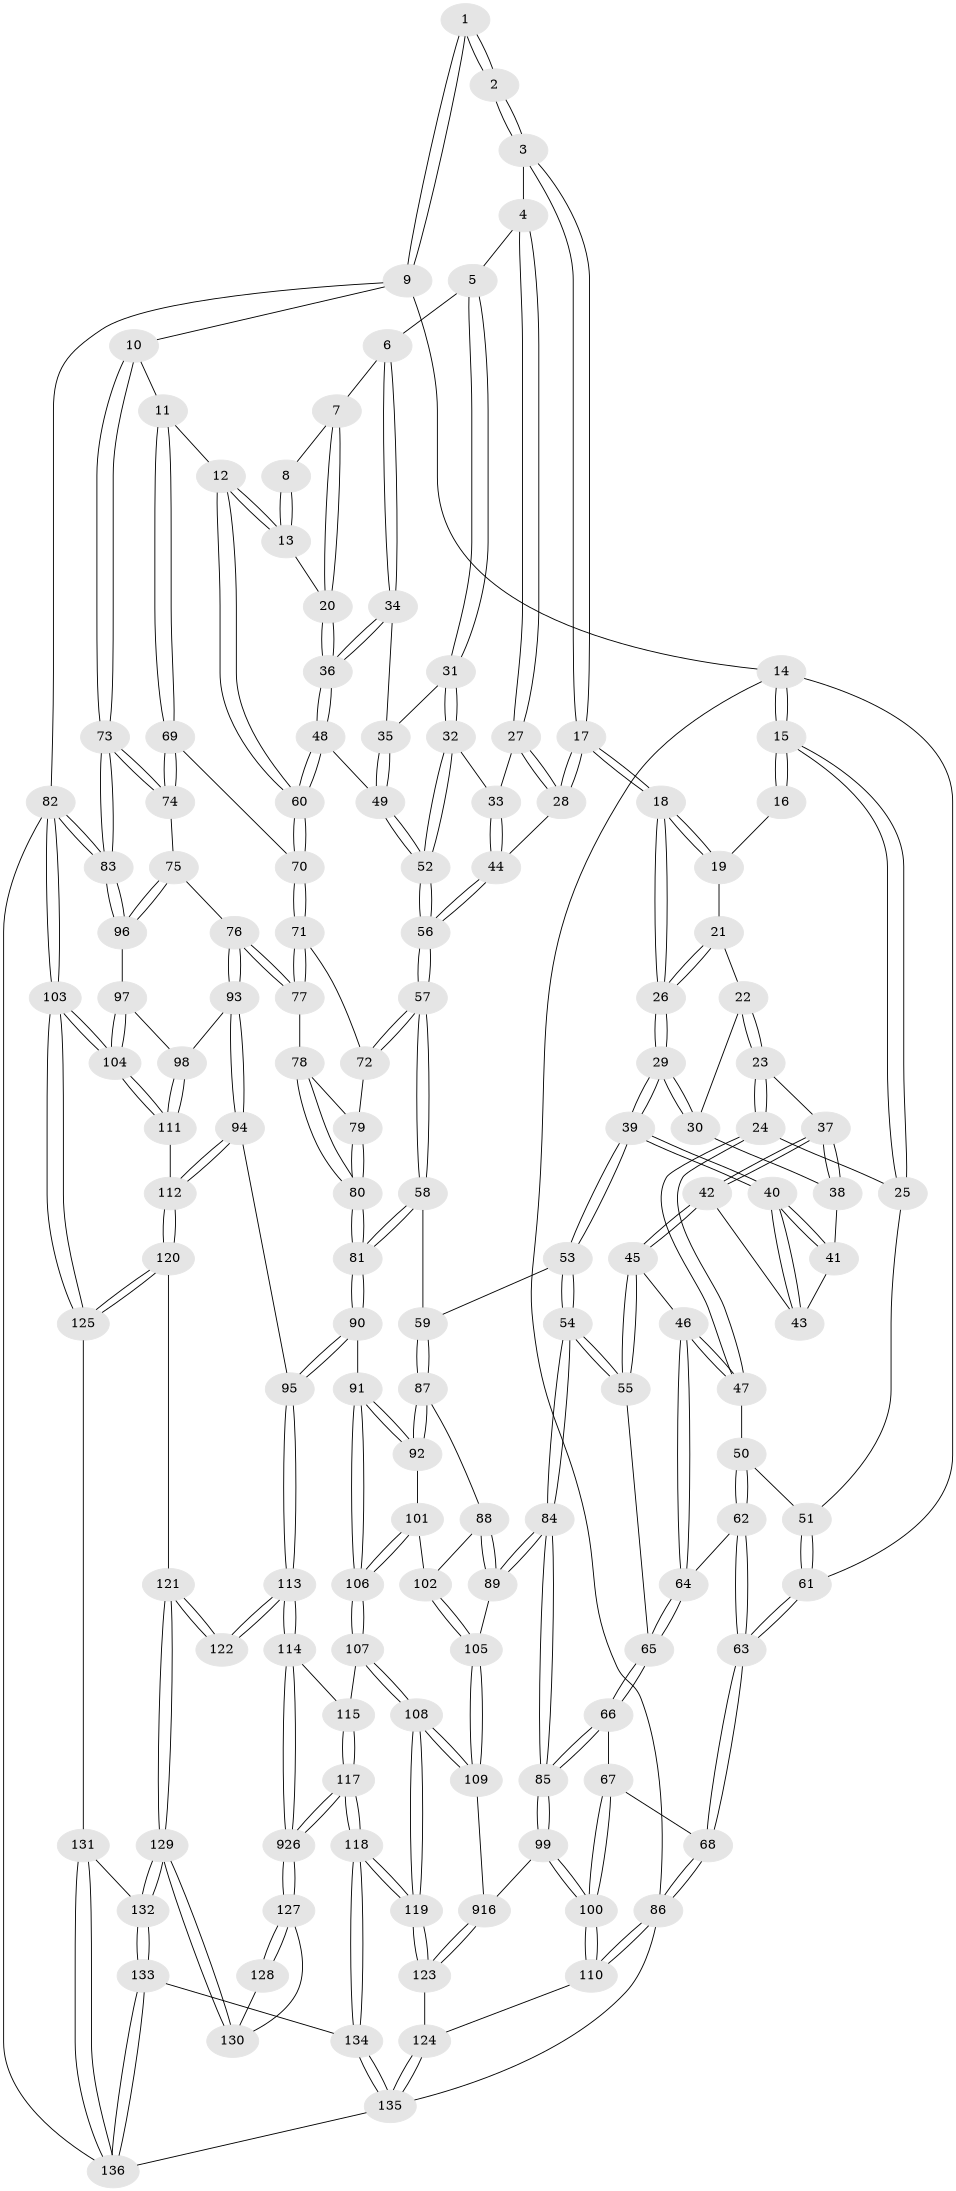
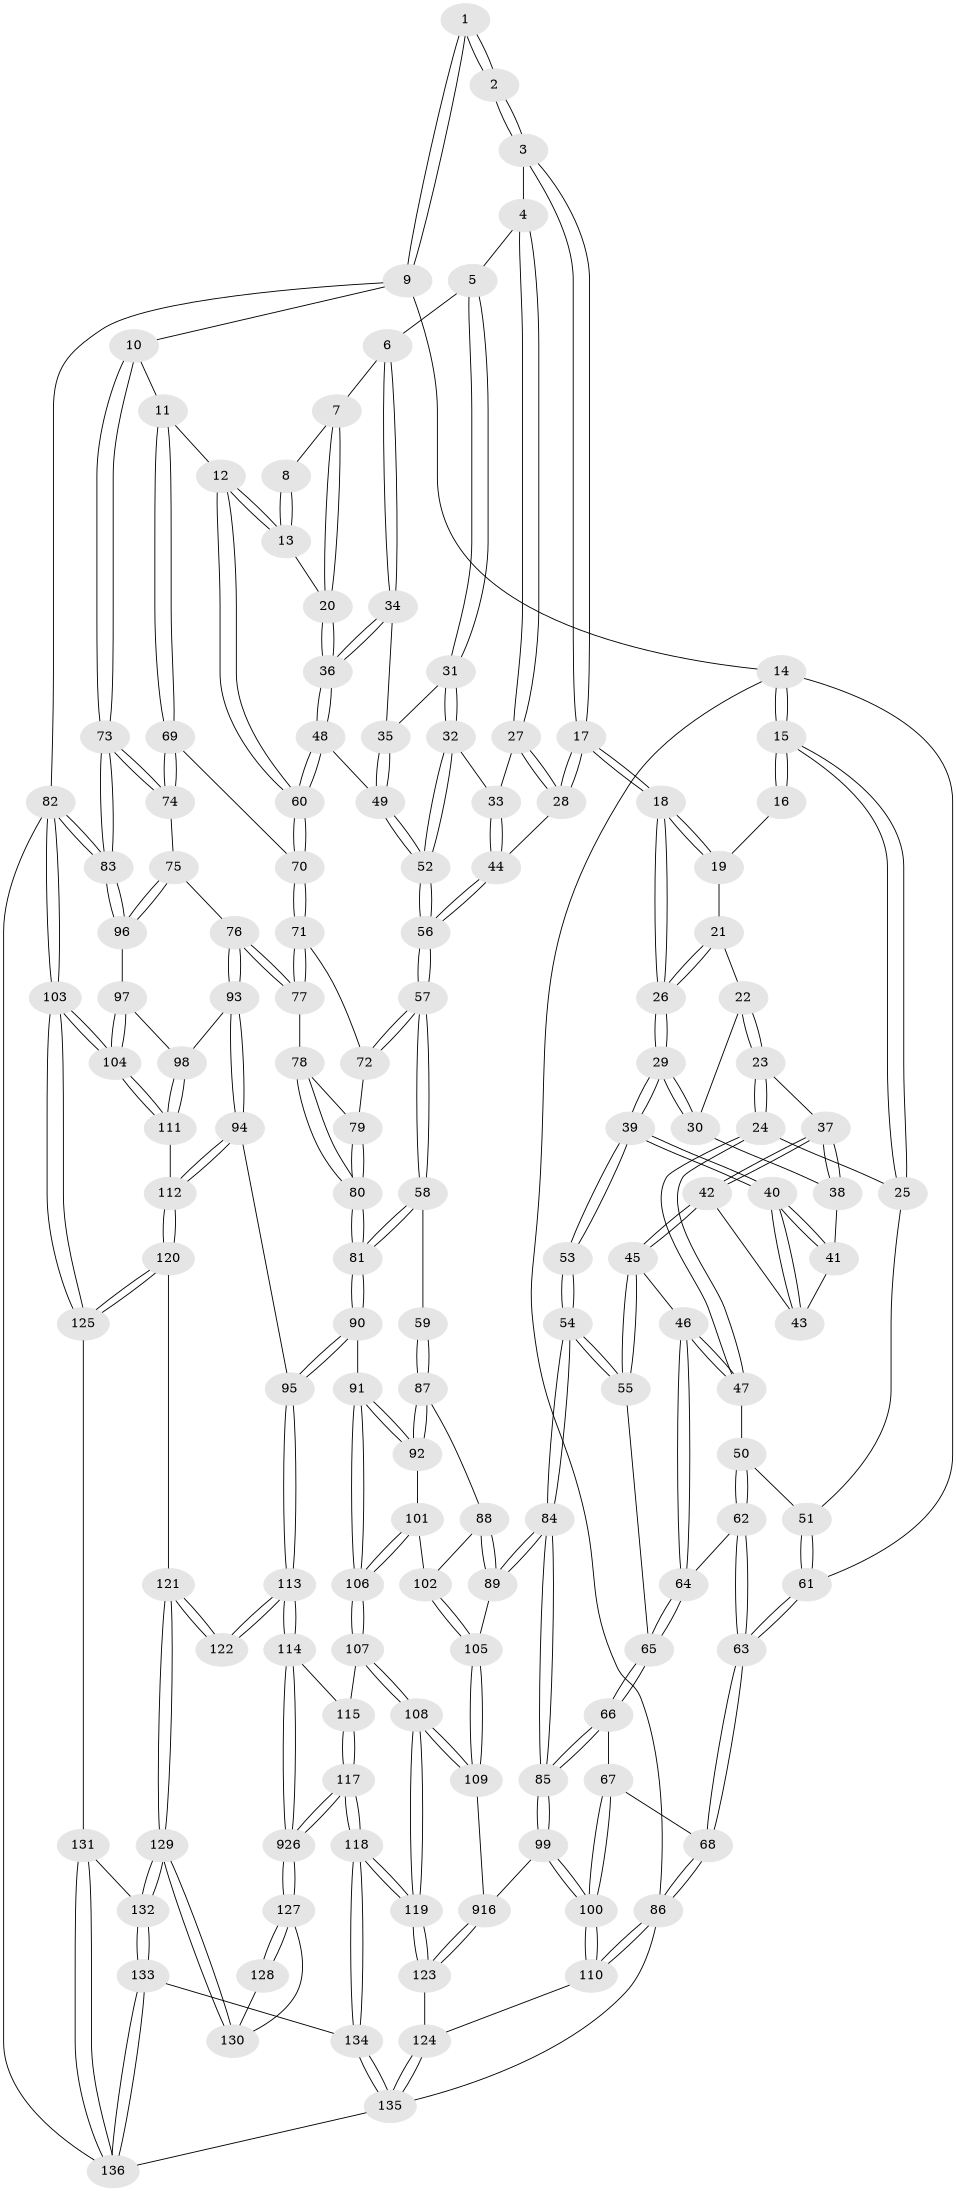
edge "53" -- "59": removed
